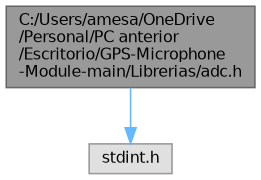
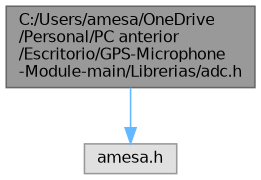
node "stdint.h": label "stdint.h" -> "amesa.h"
